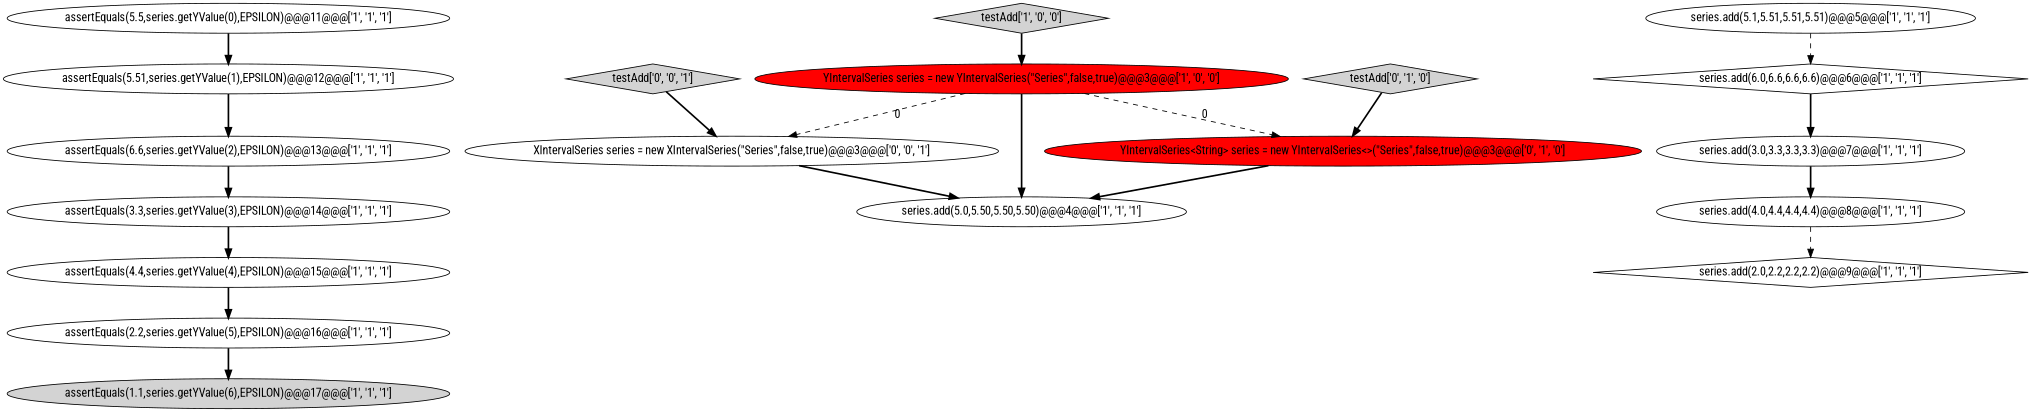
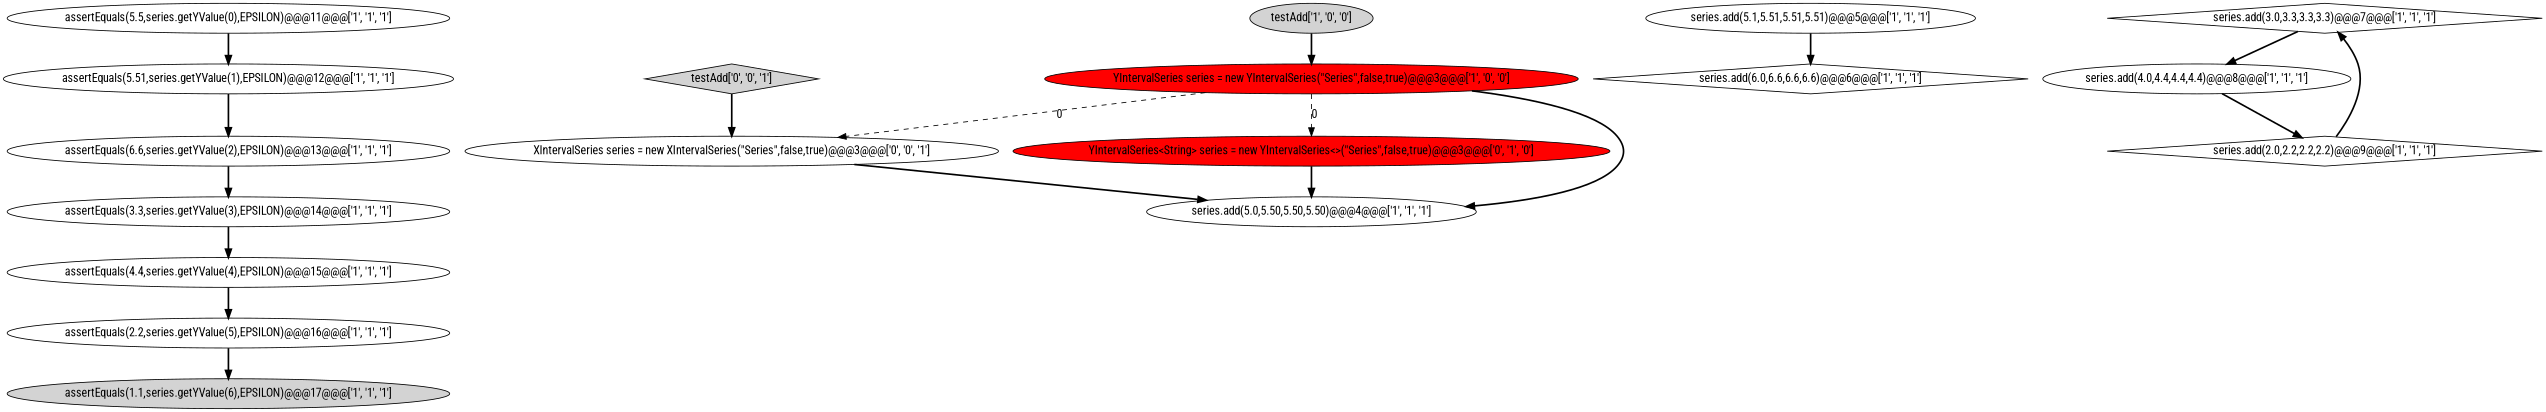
node "testAdd['1', '0', '0']": shape diamond -> ellipse
edge "series.add(5.1,5.51,5.51,5.51)@@@5@@@['1', '1', '1']" -> "series.add(6.0,6.6,6.6,6.6)@@@6@@@['1', '1', '1']": style dashed -> bold
node "testAdd['0', '1', '0']": removed
edge "series.add(6.0,6.6,6.6,6.6)@@@6@@@['1', '1', '1']" -> "series.add(3.0,3.3,3.3,3.3)@@@7@@@['1', '1', '1']": now "series.add(2.0,2.2,2.2,2.2)@@@9@@@['1', '1', '1']" -> "series.add(3.0,3.3,3.3,3.3)@@@7@@@['1', '1', '1']"
node "series.add(3.0,3.3,3.3,3.3)@@@7@@@['1', '1', '1']": shape ellipse -> diamond
edge "series.add(4.0,4.4,4.4,4.4)@@@8@@@['1', '1', '1']" -> "series.add(2.0,2.2,2.2,2.2)@@@9@@@['1', '1', '1']": style dashed -> bold
